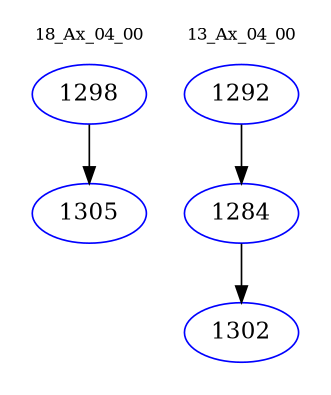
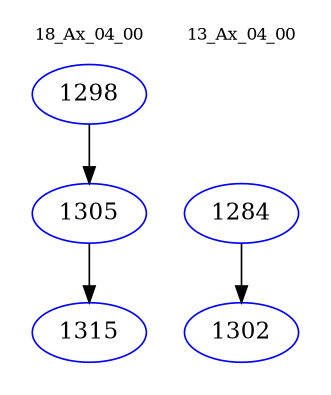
node "1292": removed
node "1315": added
